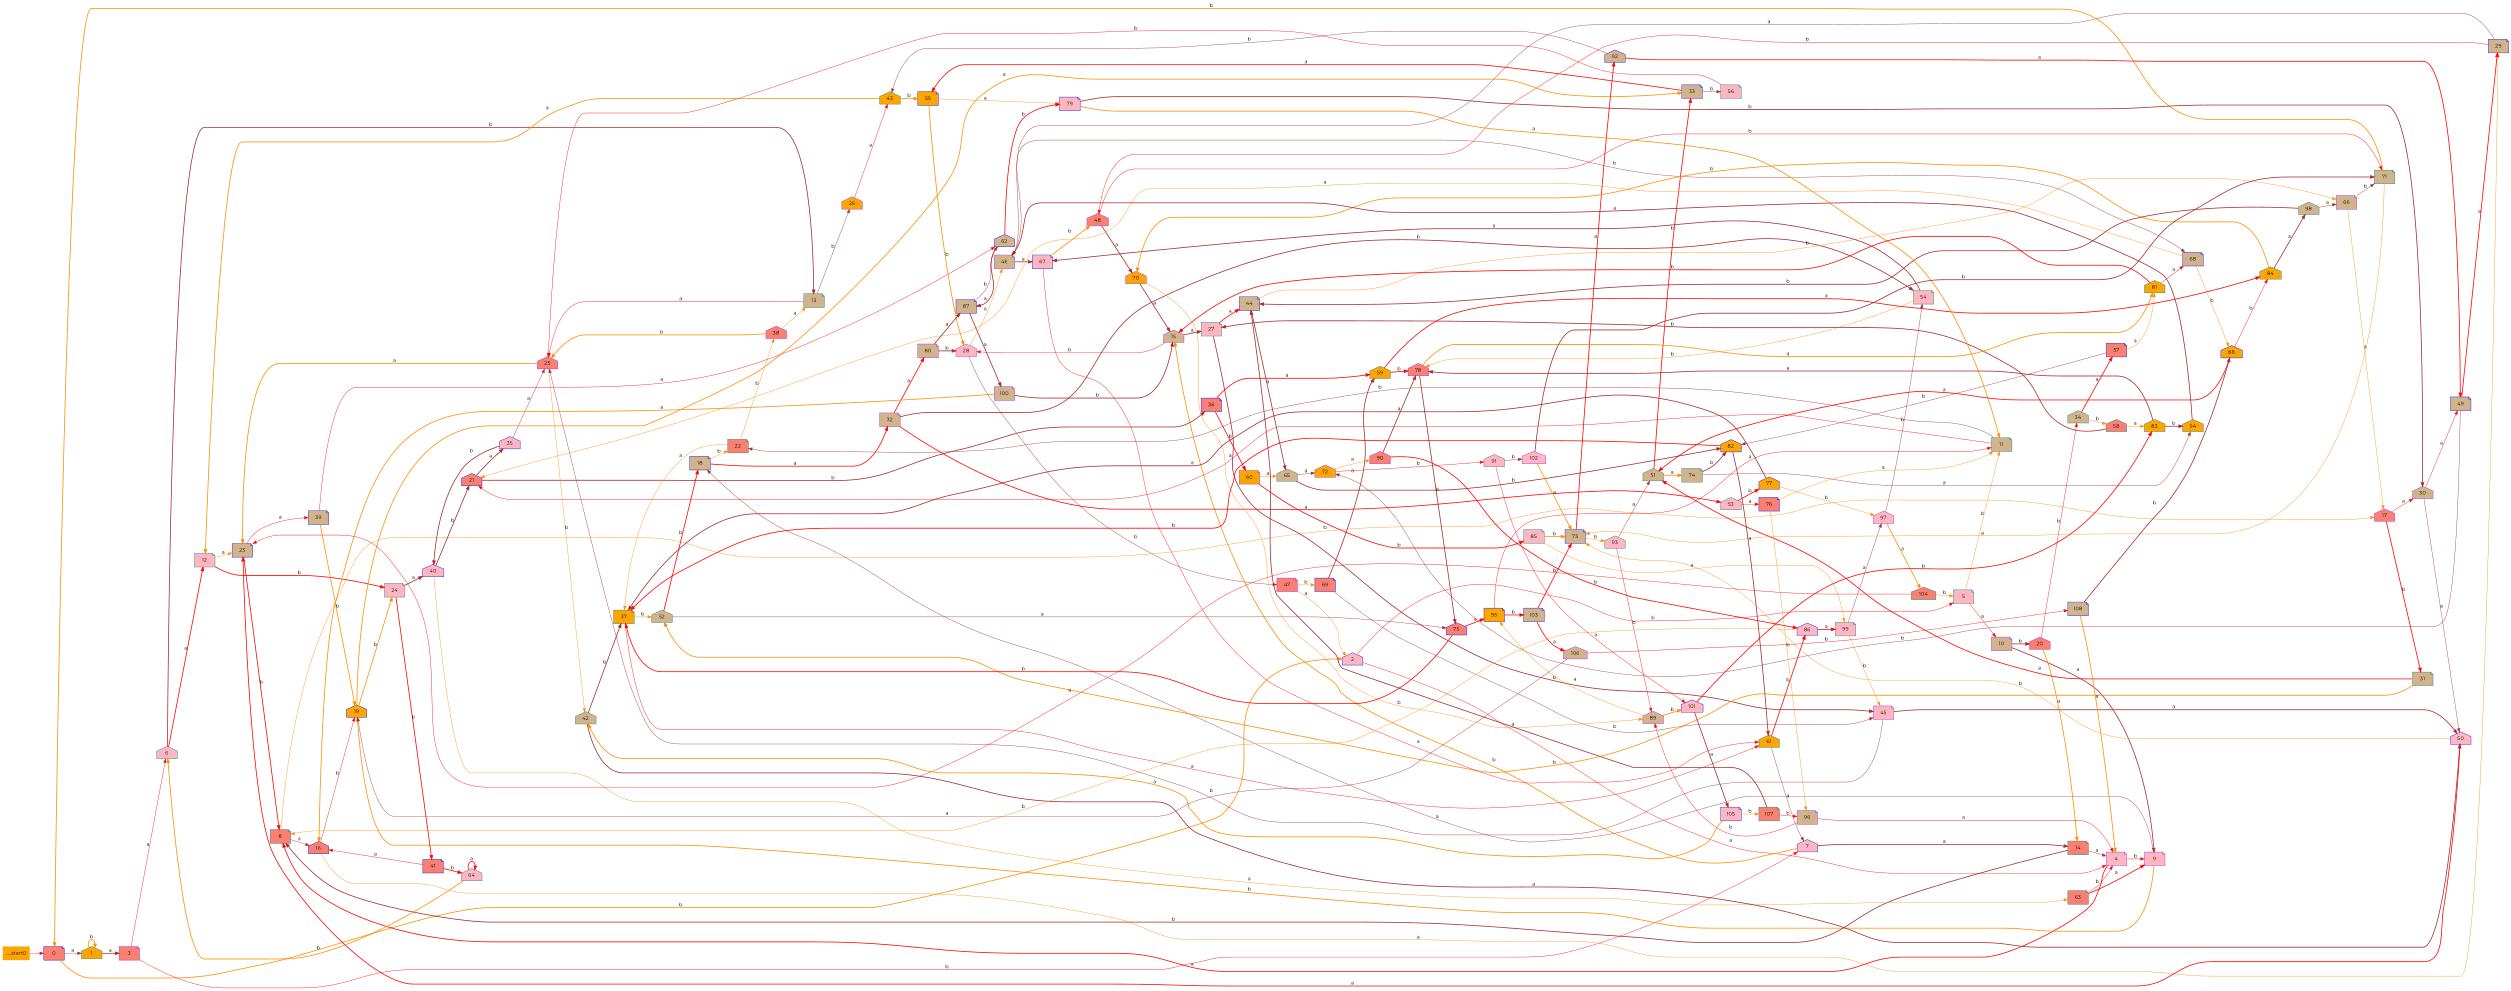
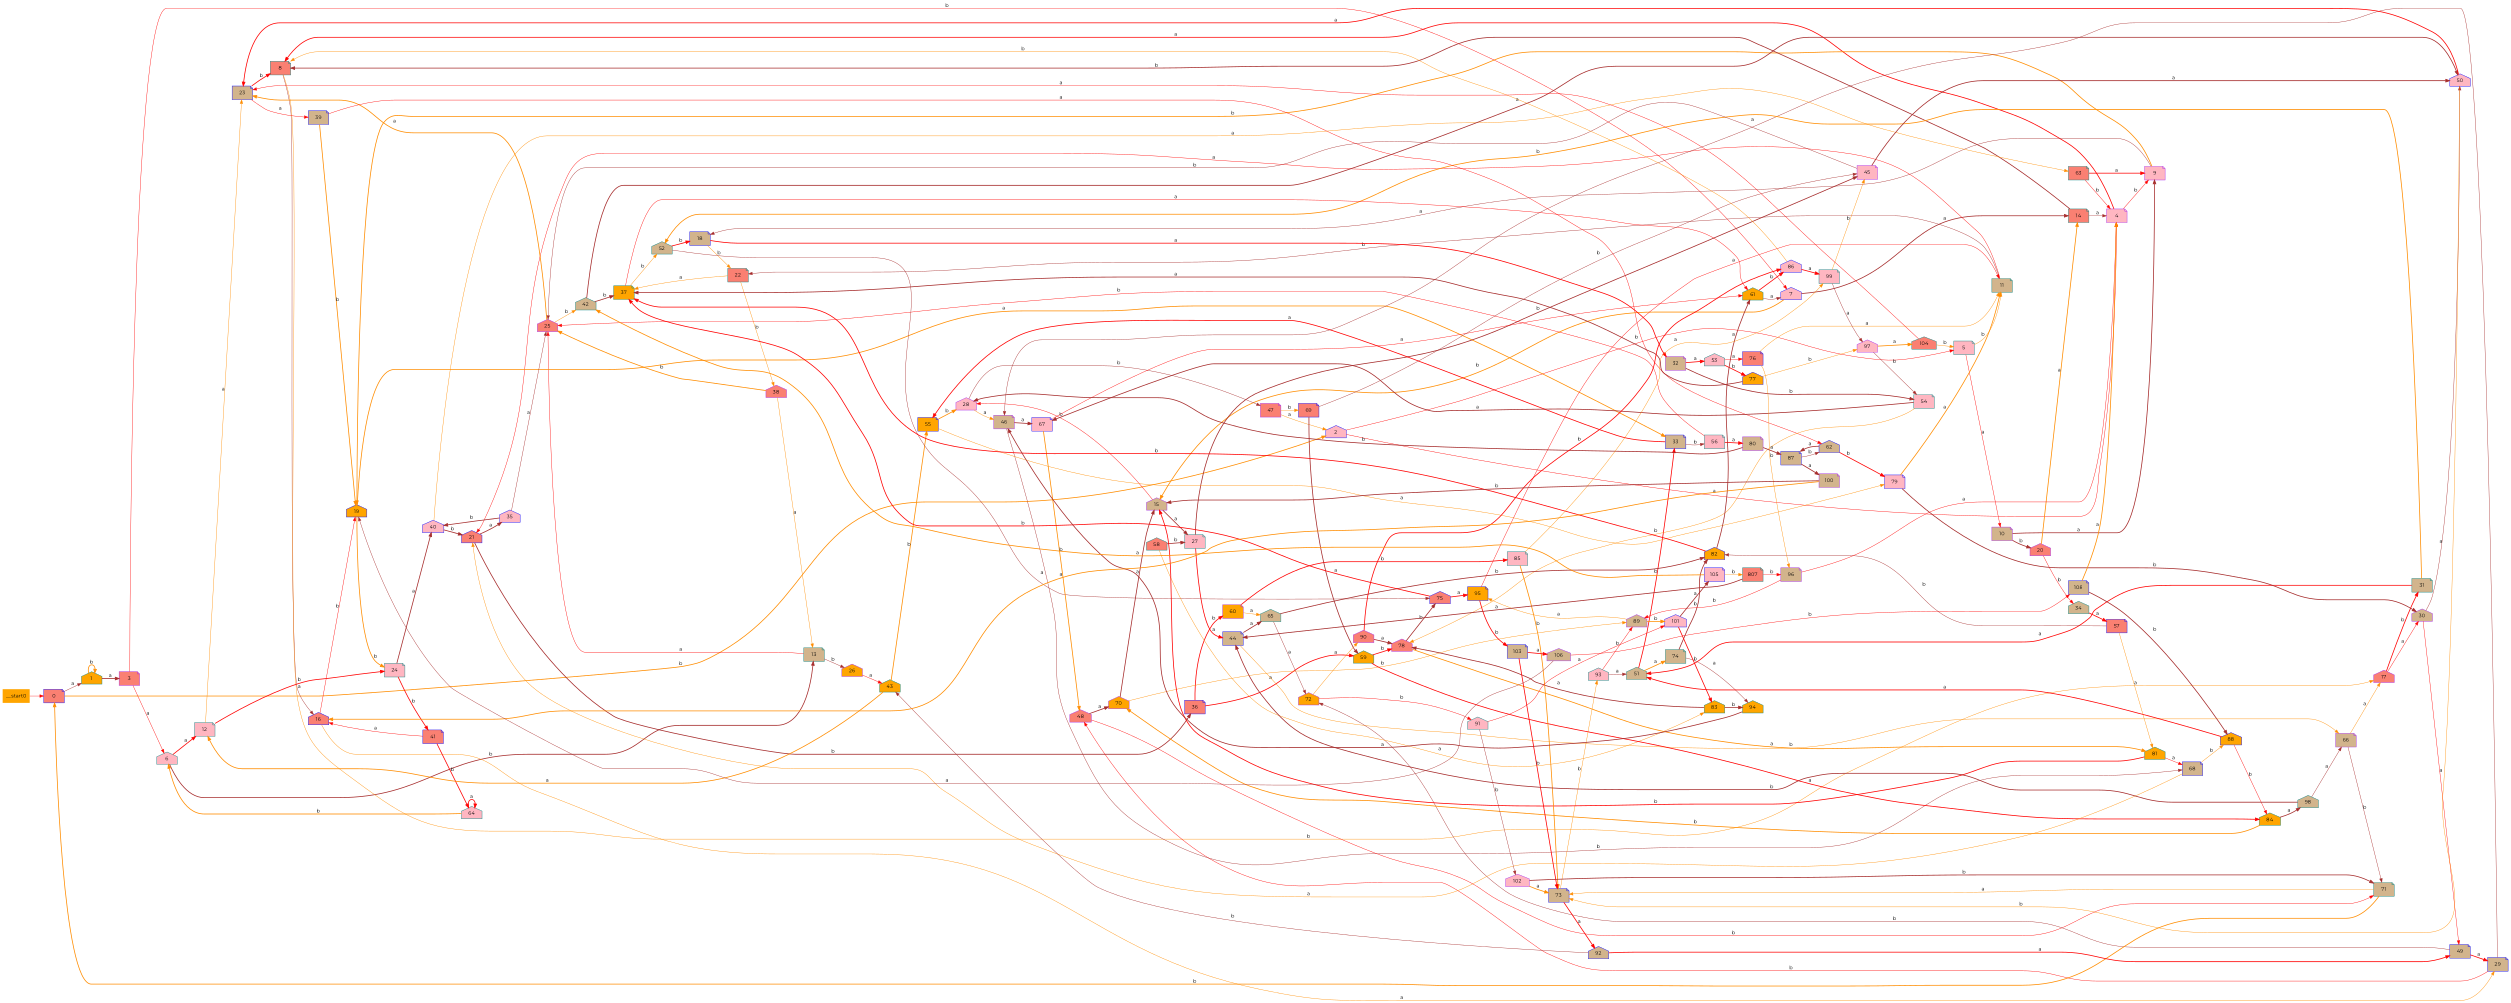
edge "32" -> "80": now "56" -> "80"
edge "34" -> "58": removed, label "b"
node "107": label "107" -> "807"
